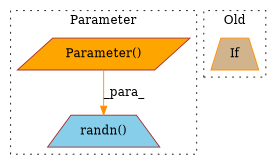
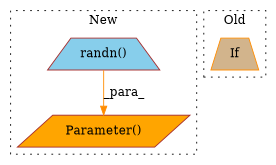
cluster "Parameter": label "Parameter" -> "New"
edge "Parameter()" -> "randn()": reversed
